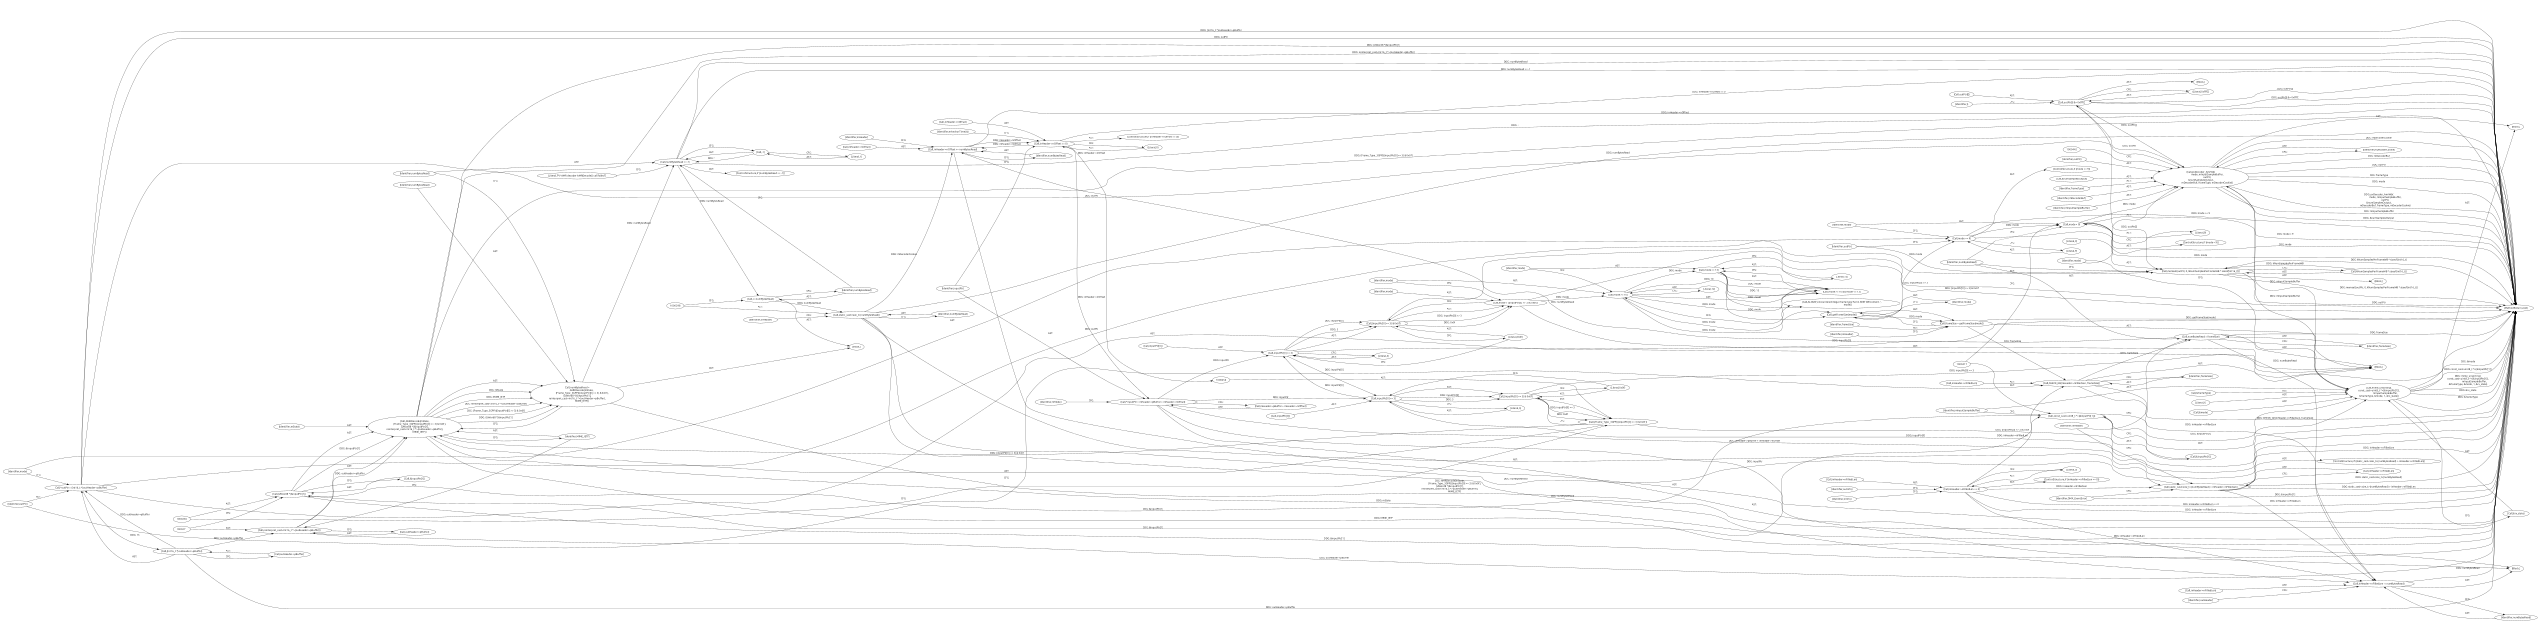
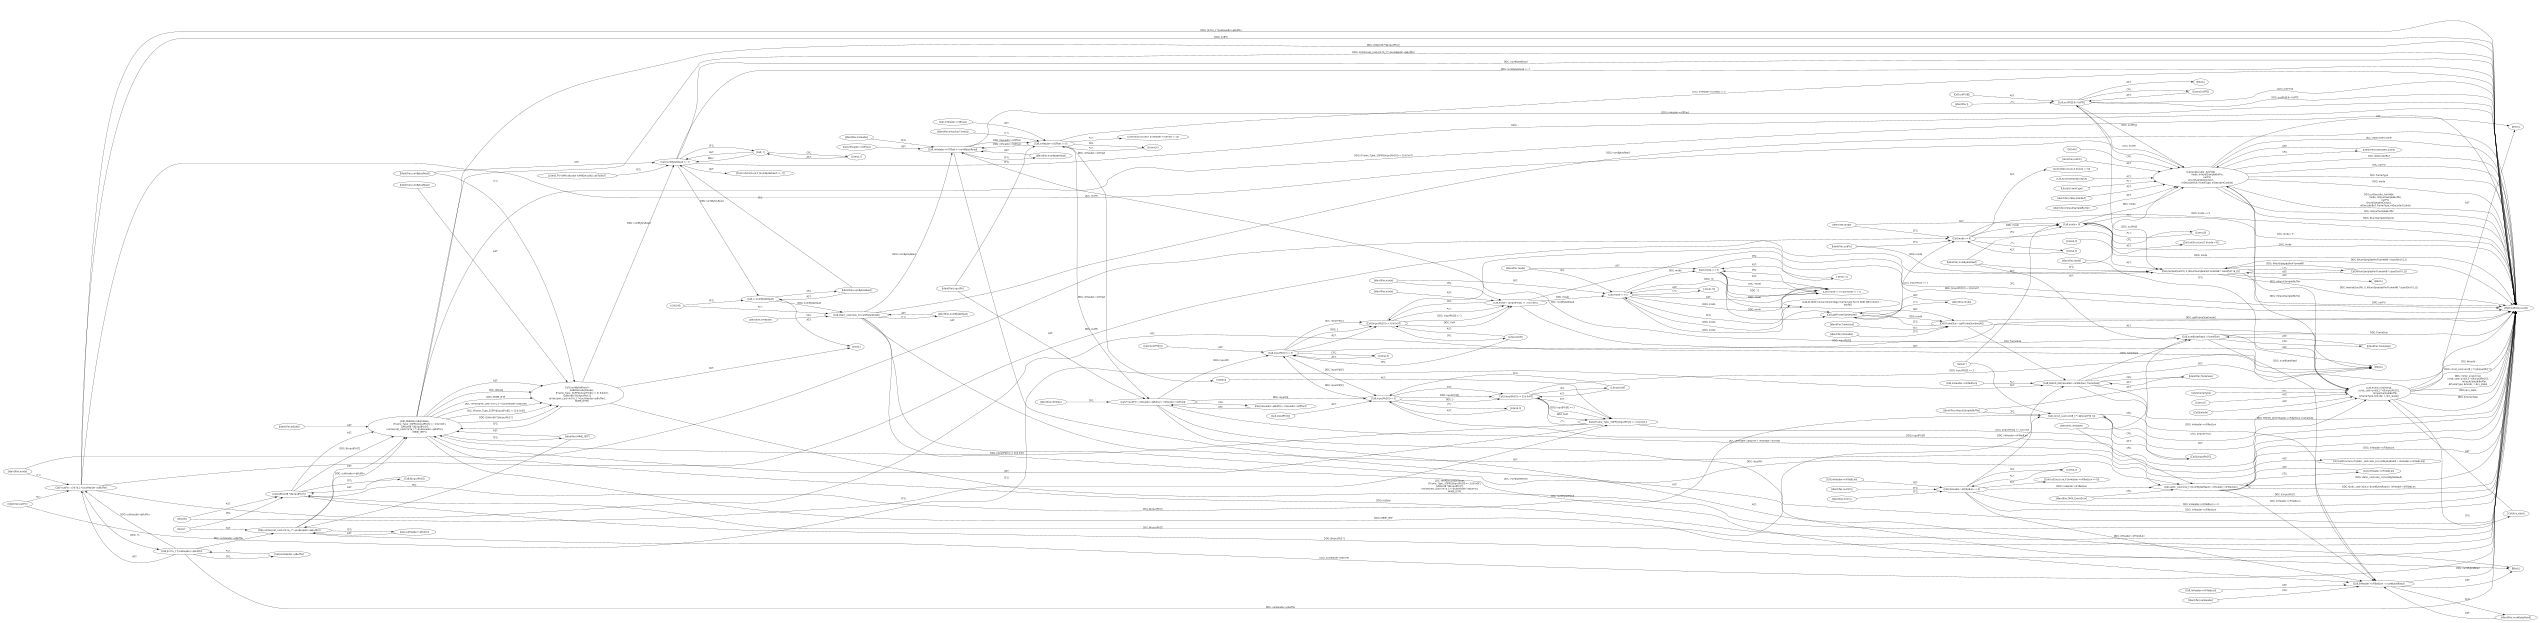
node "(Identifier,frameType)": label "(Identifier,frameType)" -> "(Literal,frameType)"
edge "(Call,static_cast<size_t>(numBytesRead))" -> "(Call,inHeader->nOffset += numBytesRead)": label "DDG: mDecoderCookie" -> "DDG: numBytesRead"
